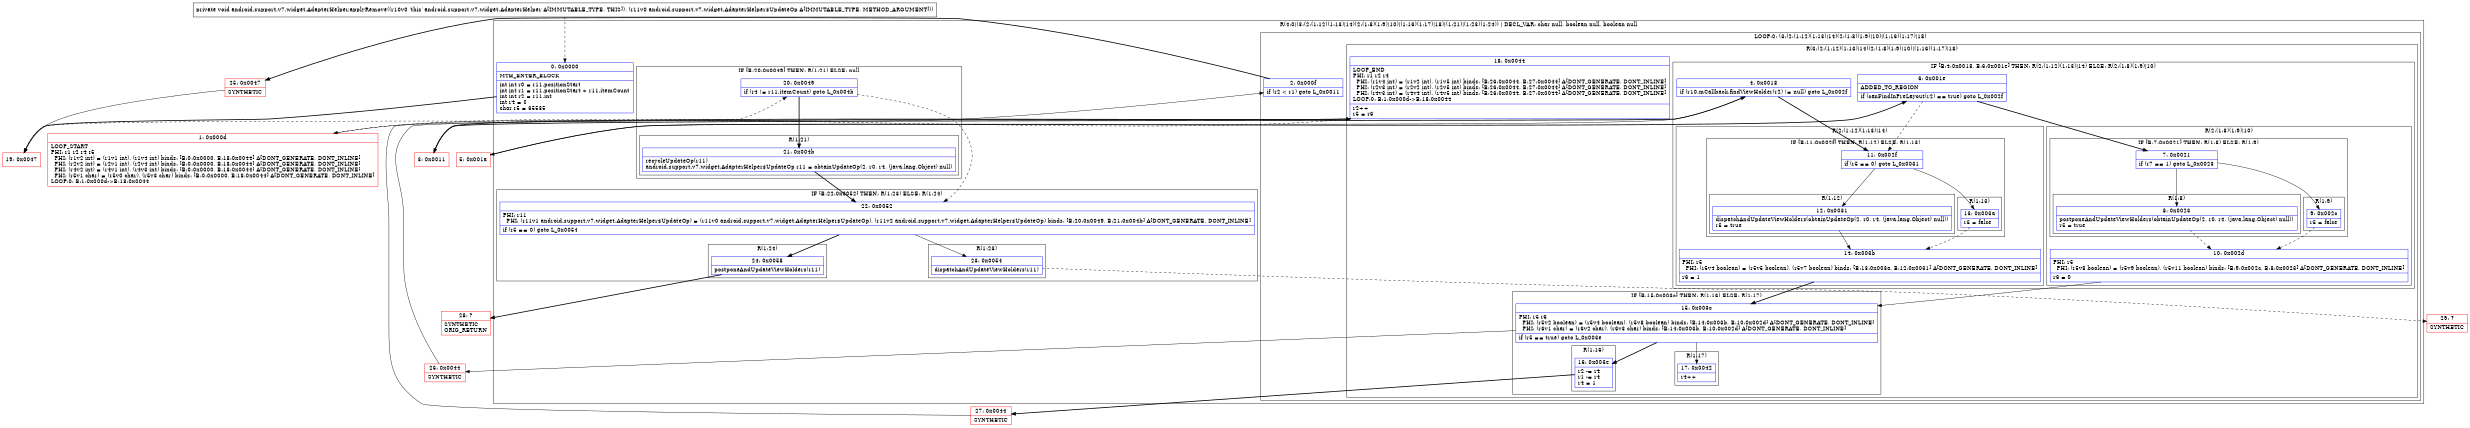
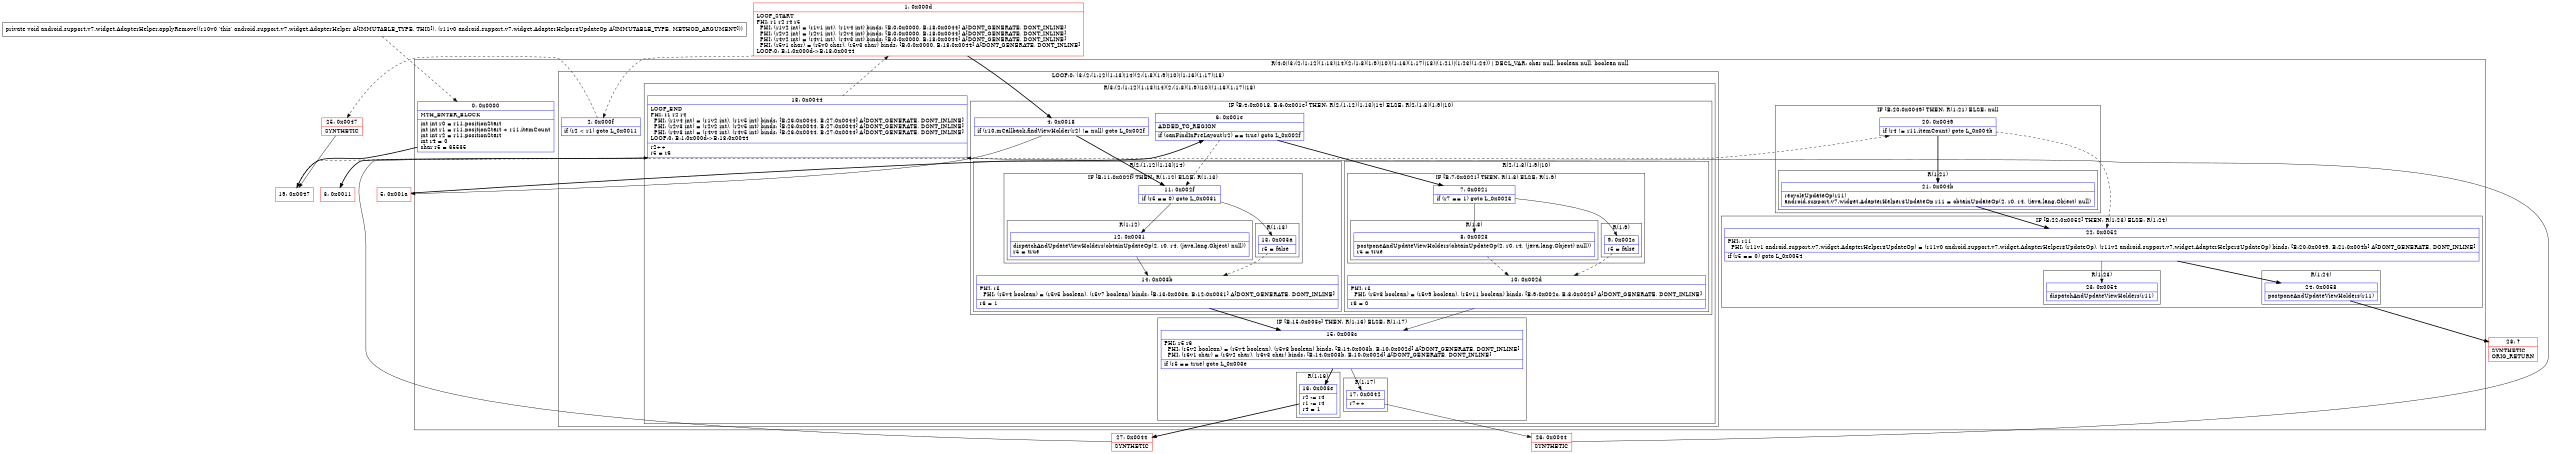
edge "2: 0x000f" -> "25: 0x0047": style bold -> dashed
node "0: 0x0000": text "int int r2 = r11.int" -> "int int r2 = r11.positionStart"
edge "1: 0x000d" -> "2: 0x000f": style solid -> dashed
edge "3: 0x0011" -> "4: 0x0018": now "1: 0x000d" -> "4: 0x0018"
node "29: ?": removed
edge "15: 0x003c" -> "26: 0x0044": now "17: 0x0042" -> "26: 0x0044"
node "17: 0x0042": text "r4++" -> "r7++"
